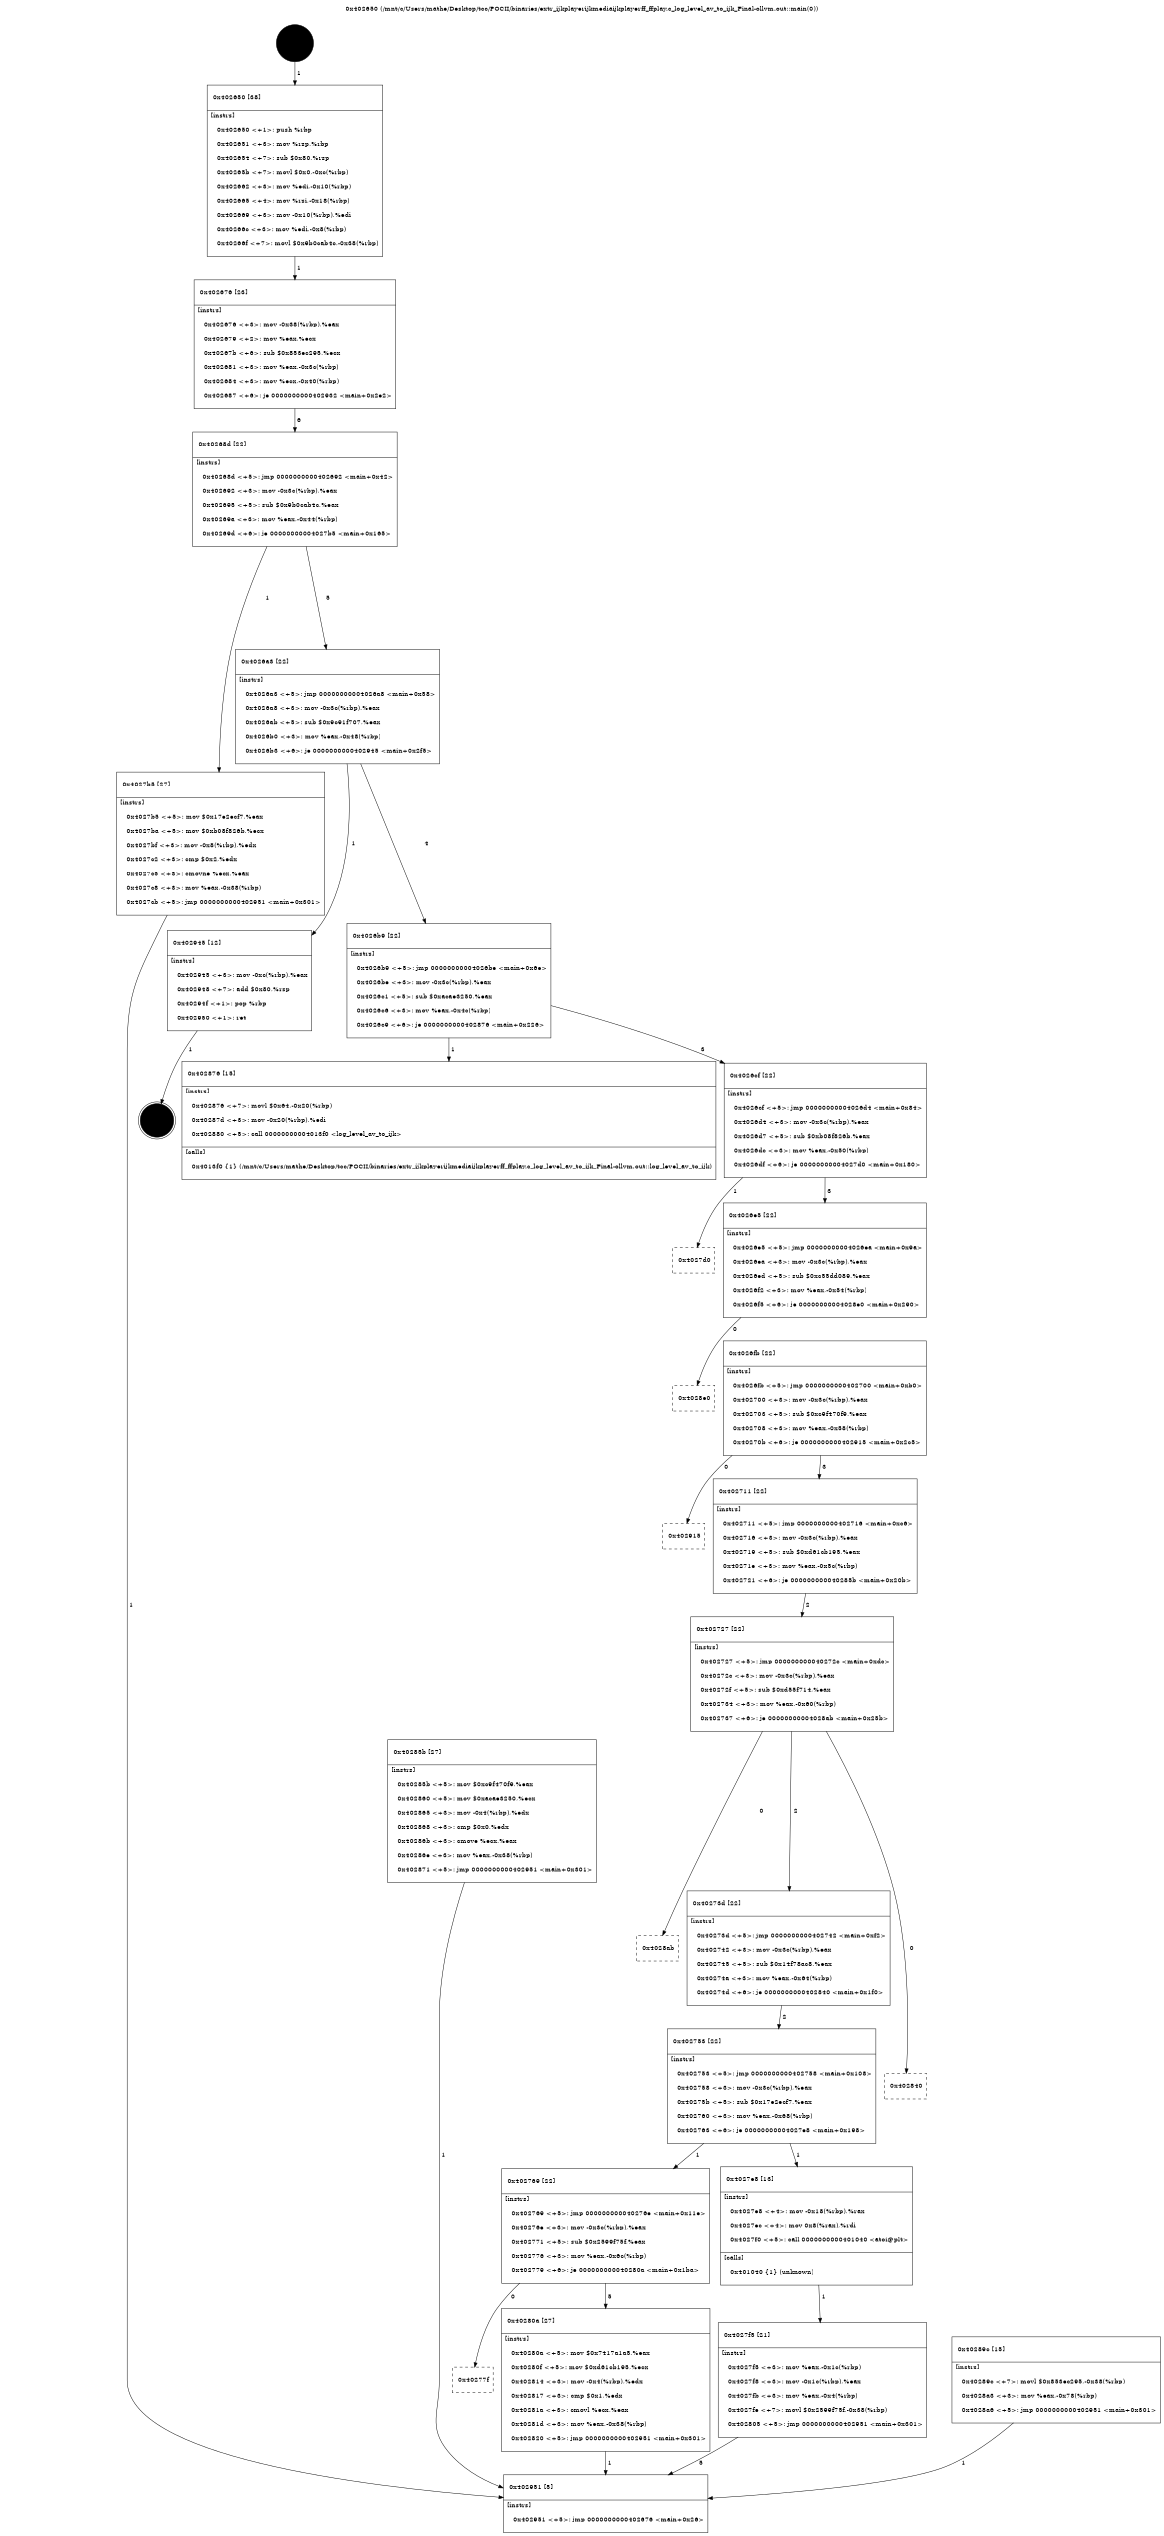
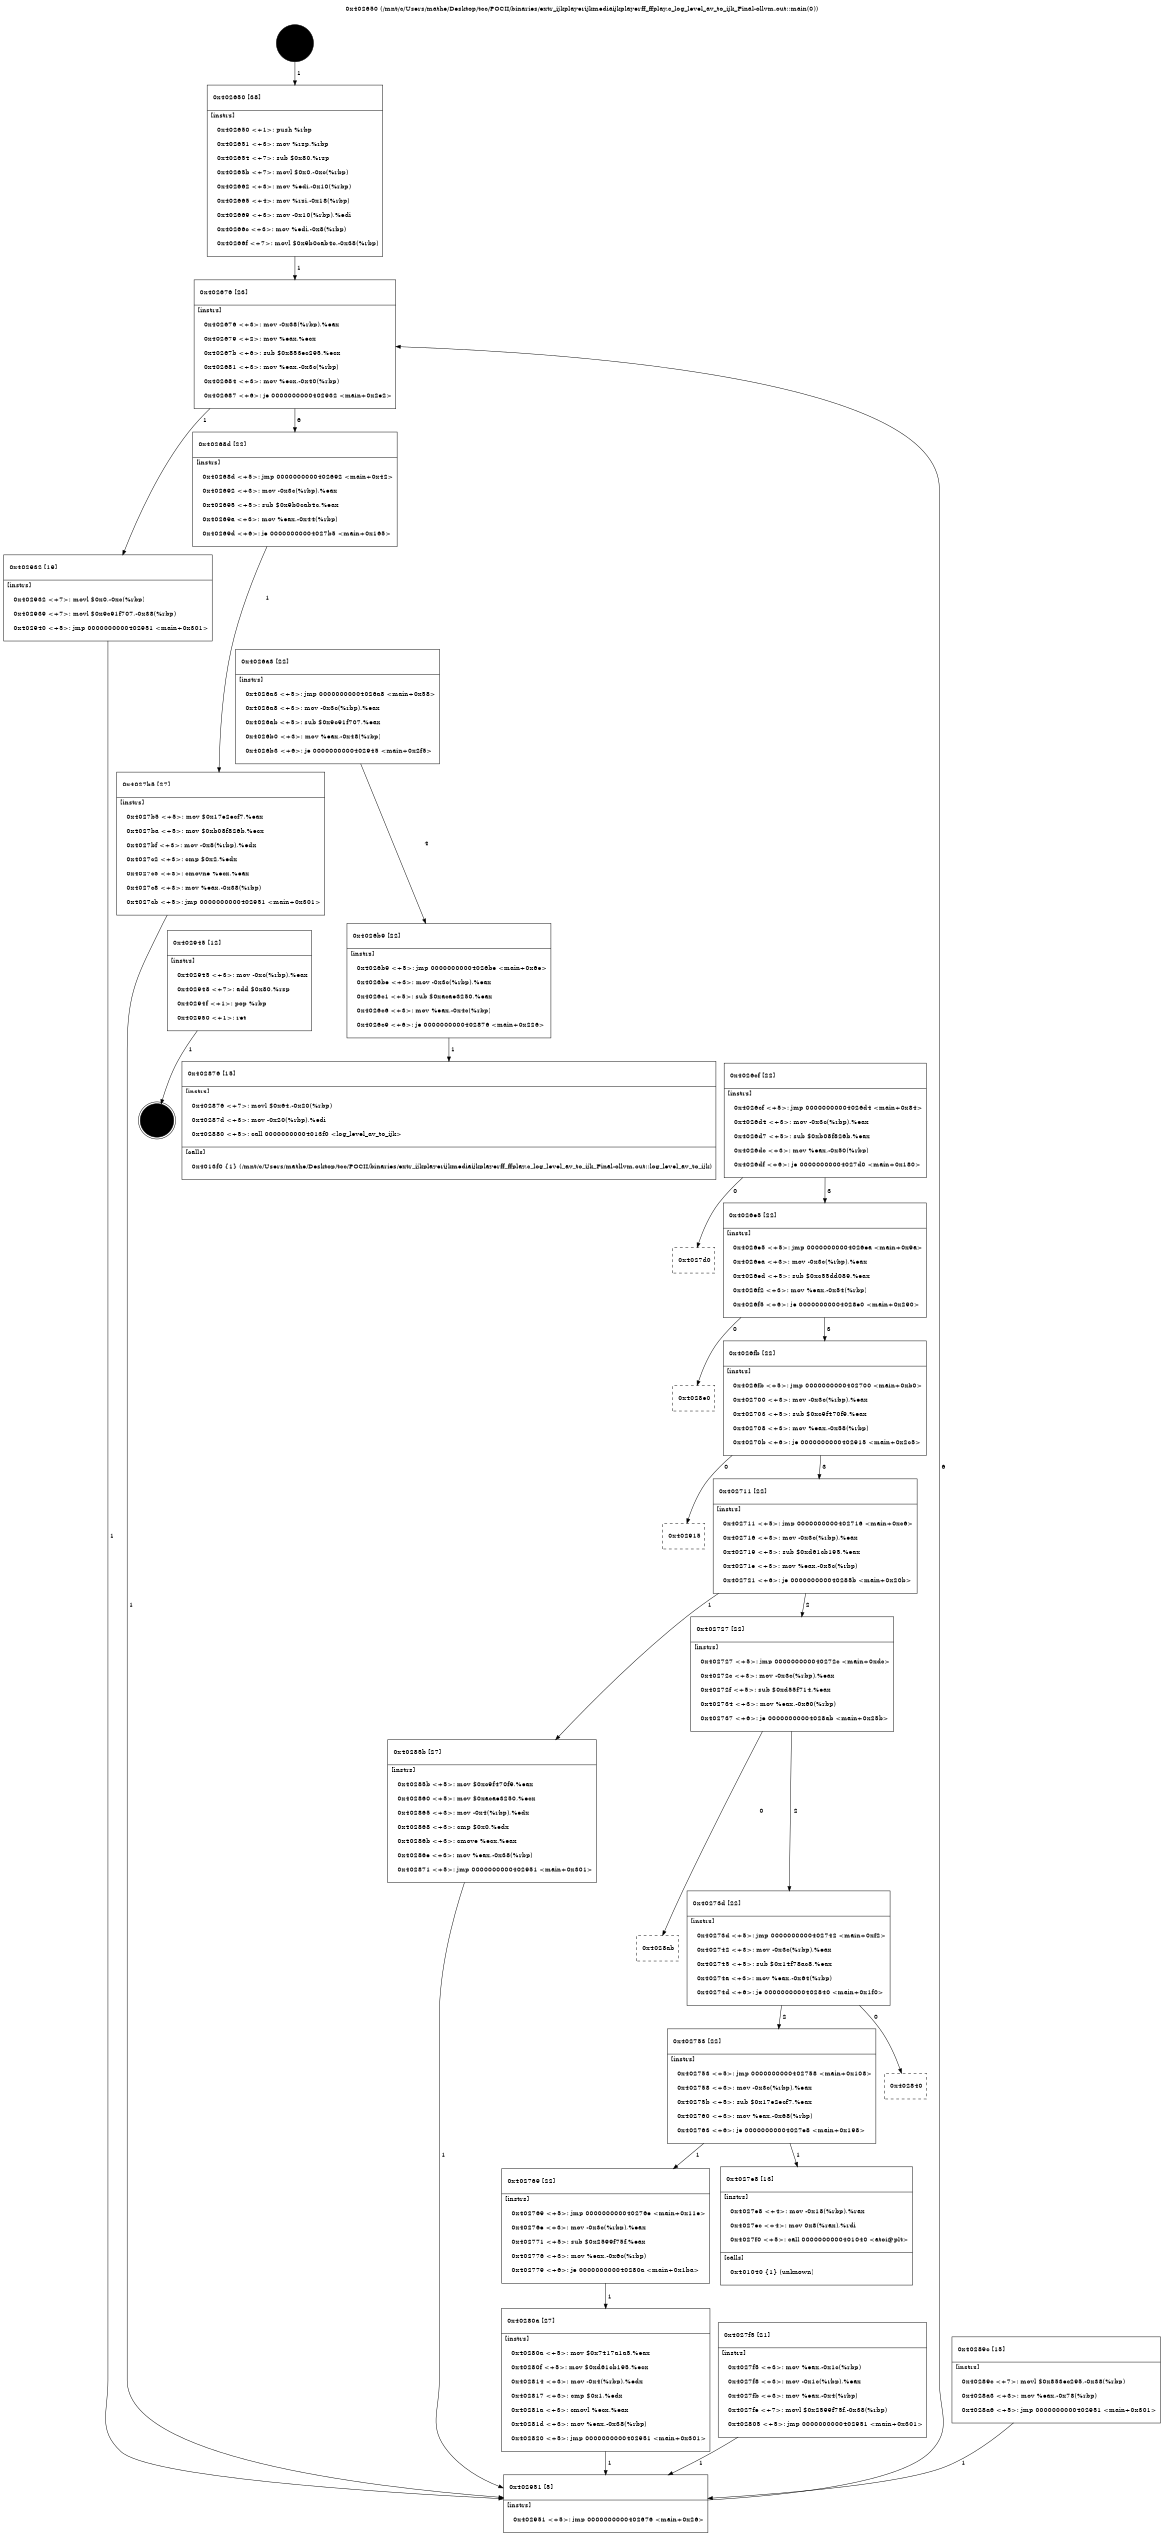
edge "0x40268d [22]" -> "0x4026a3 [22]": removed, label "5"
node "0x402932 [19]": added
edge "0x4026a3 [22]" -> "0x402945 [12]": removed, label "1"
edge "0x4026b9 [22]" -> "0x4026cf [22]": removed, label "3"
edge "0x4026cf [22]" -> "0x4027d0": label " 1" -> " 0"
edge "0x402951 [5]" -> "0x402676 [23]": added, label "6"
edge "0x4026e5 [22]" -> "0x4026fb [22]": added, label "3"
edge "0x402711 [22]" -> "0x40285b [27]": added, label "1"
edge "0x402727 [22]" -> "0x402840": now "0x40273d [22]" -> "0x402840"
edge "0x402769 [22]" -> "0x40280a [27]": label " 5" -> " 1"
edge "0x4027e8 [13]" -> "0x4027f5 [21]": removed, label "1"
node "0x40277f": removed
edge "0x4027f5 [21]" -> "0x402951 [5]": label " 5" -> " 1"
